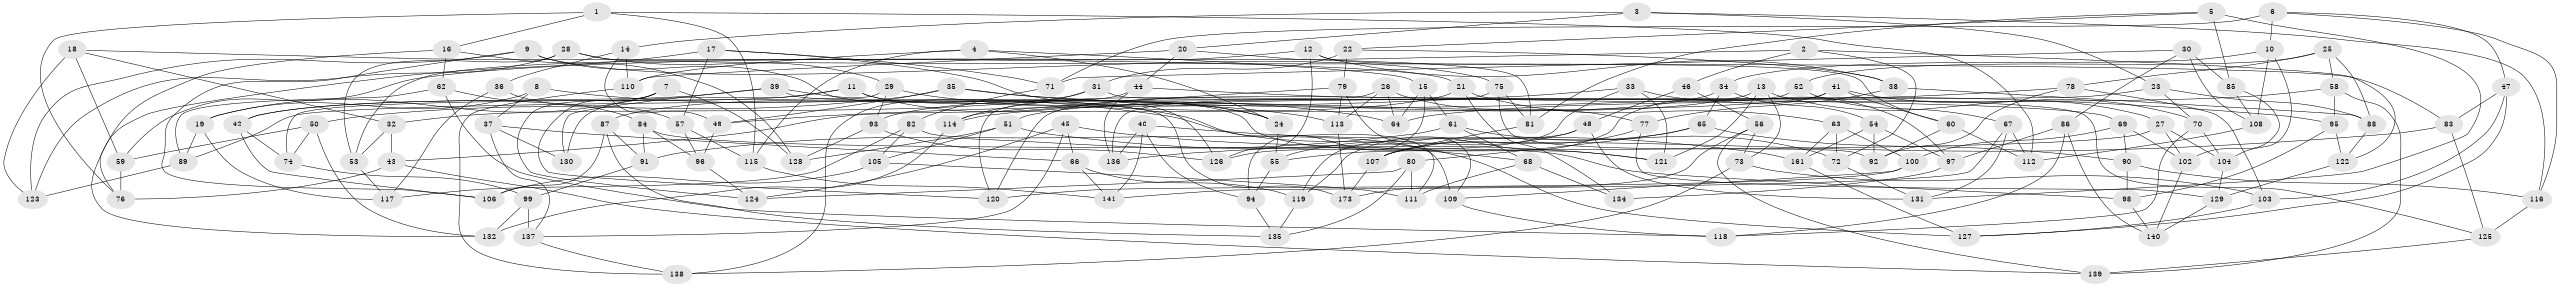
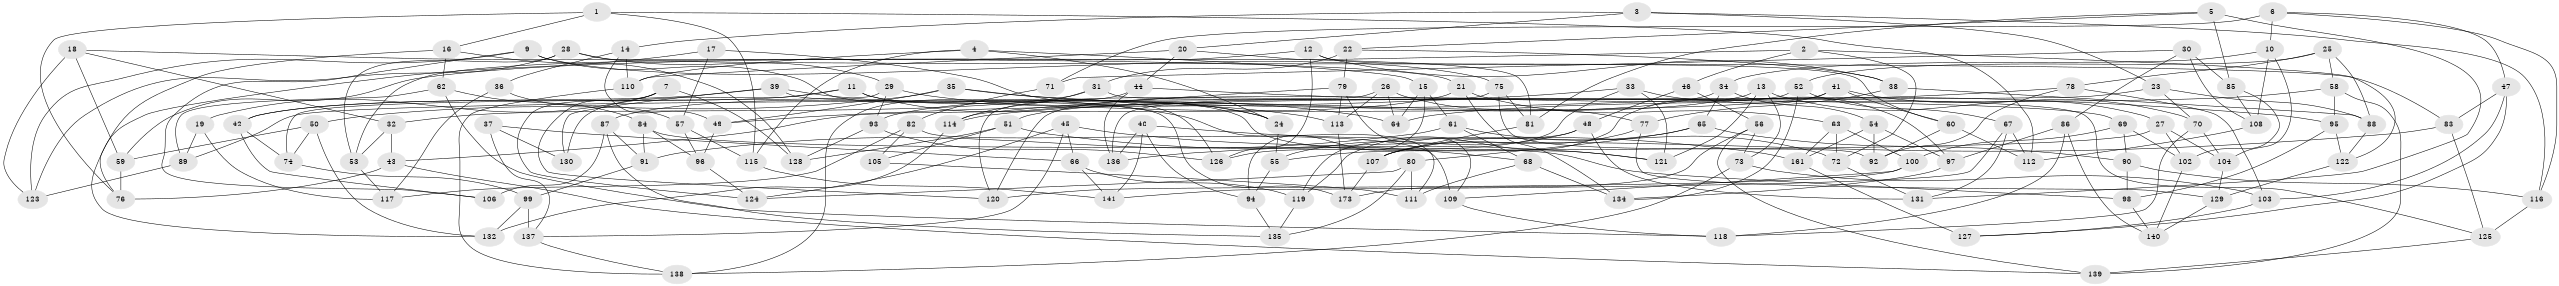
edge "17" -- "71": removed
node "8": removed
edge "52" -- "134": added
edge "105" -- "106": removed
